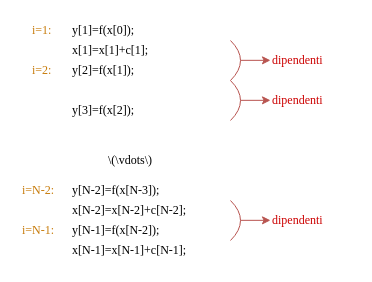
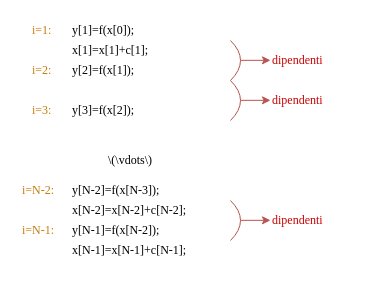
node "i=3:": added
